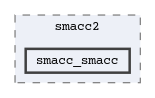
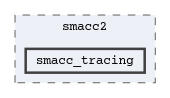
node "smacc_smacc": label "smacc_smacc" -> "smacc_tracing"
